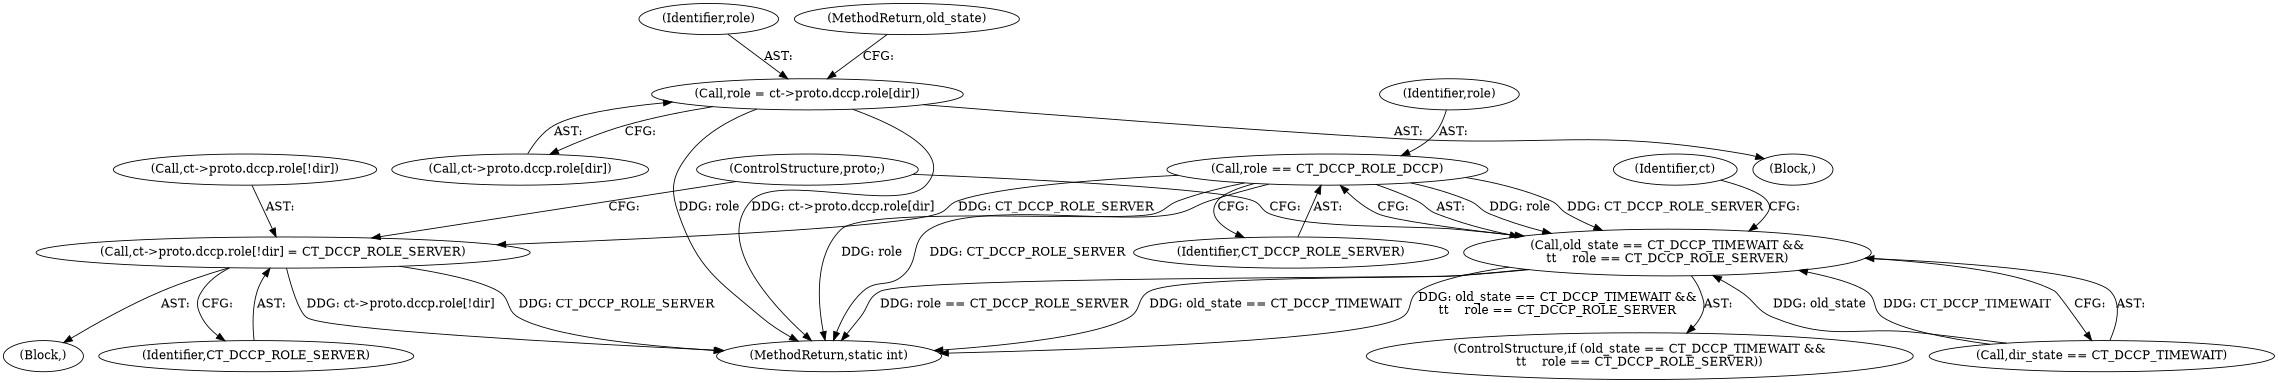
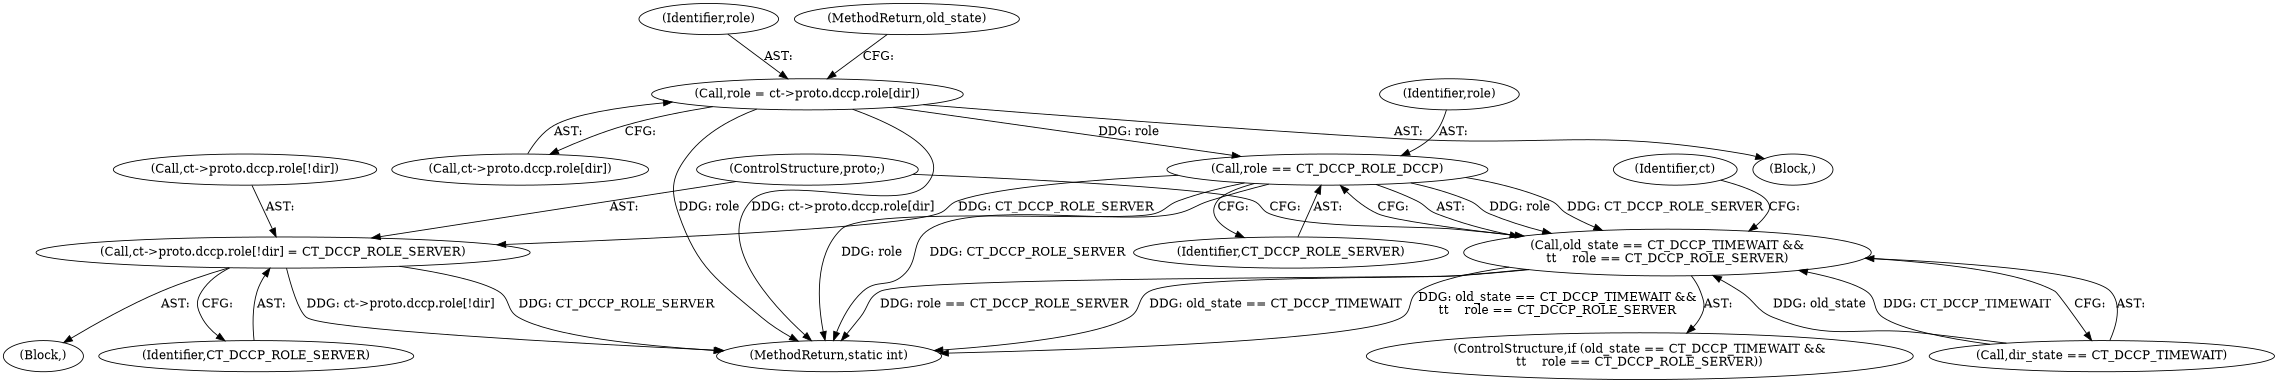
edge "(Call,role = ct->proto.dccp.role[dir])" -> "(Call,role == CT_DCCP_ROLE_DCCP)": added, label "DDG: role"
edge "(ControlStructure,proto;)" -> "(Call,ct->proto.dccp.role[!dir] = CT_DCCP_ROLE_SERVER)": label "CFG: " -> "AST: "
